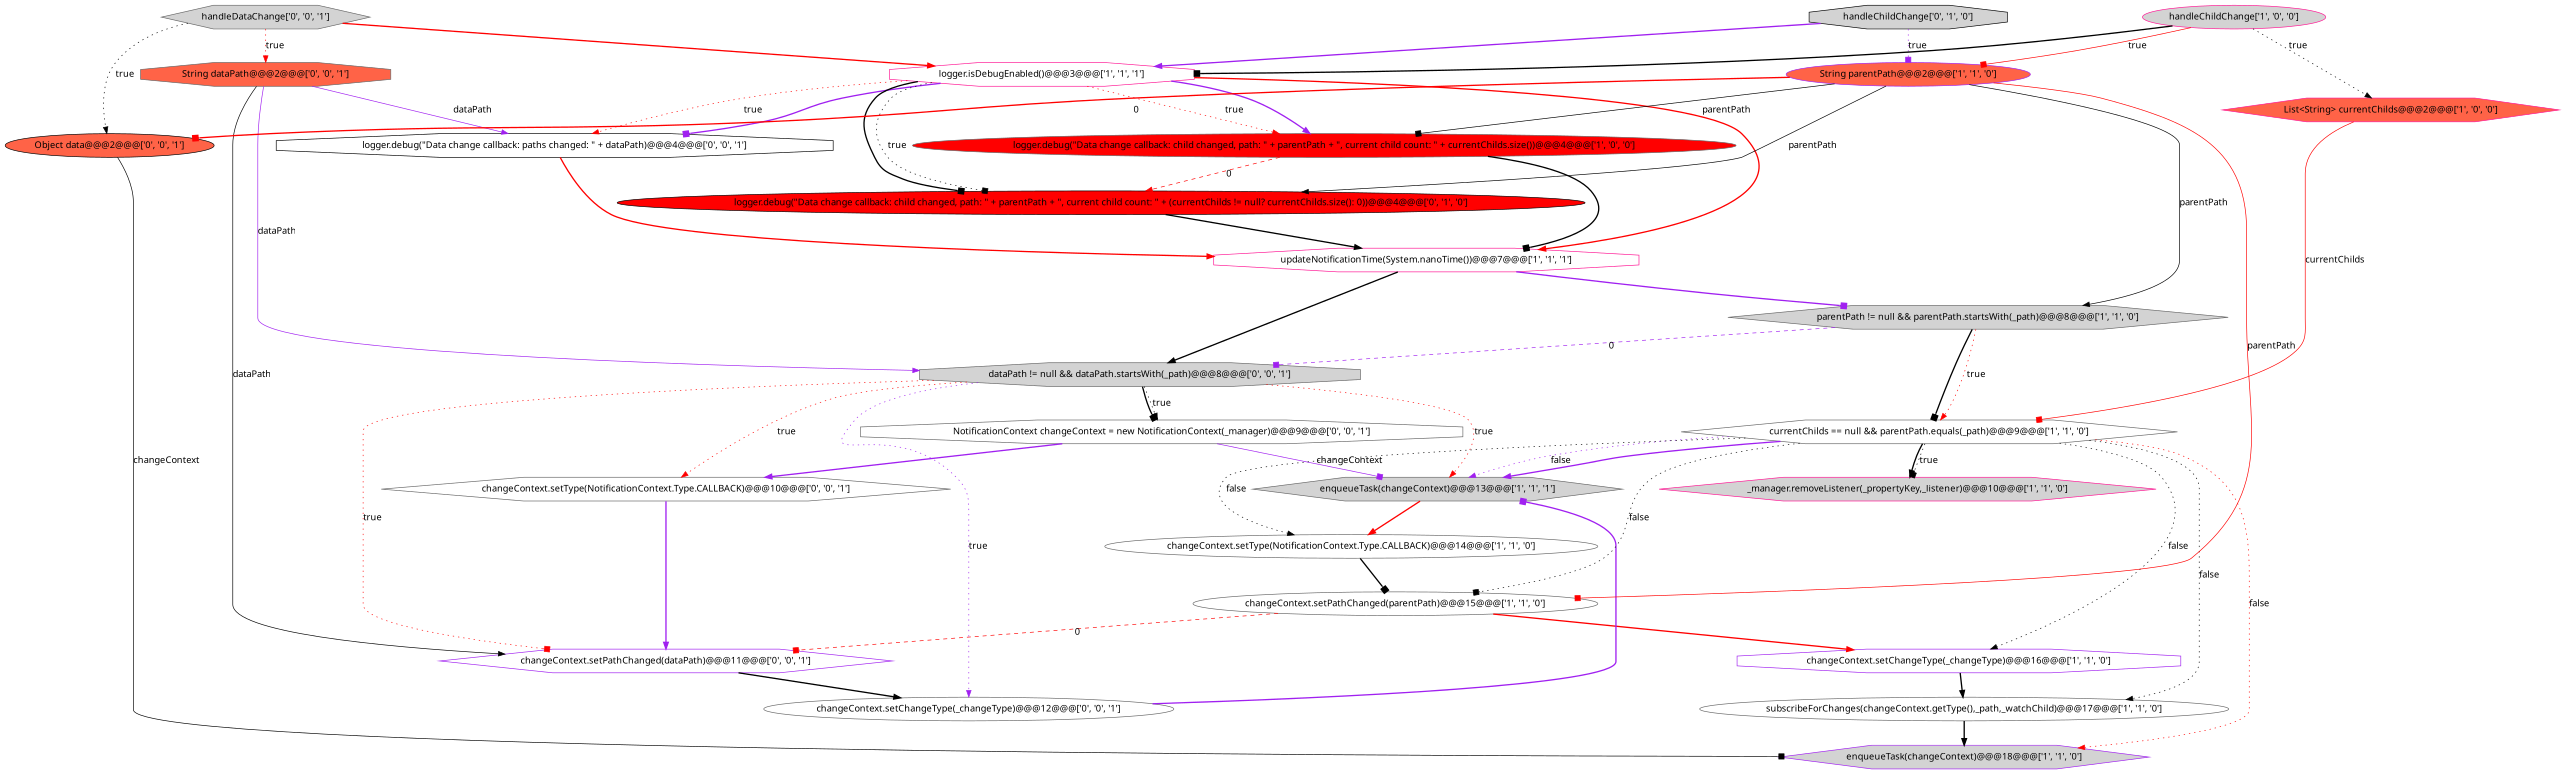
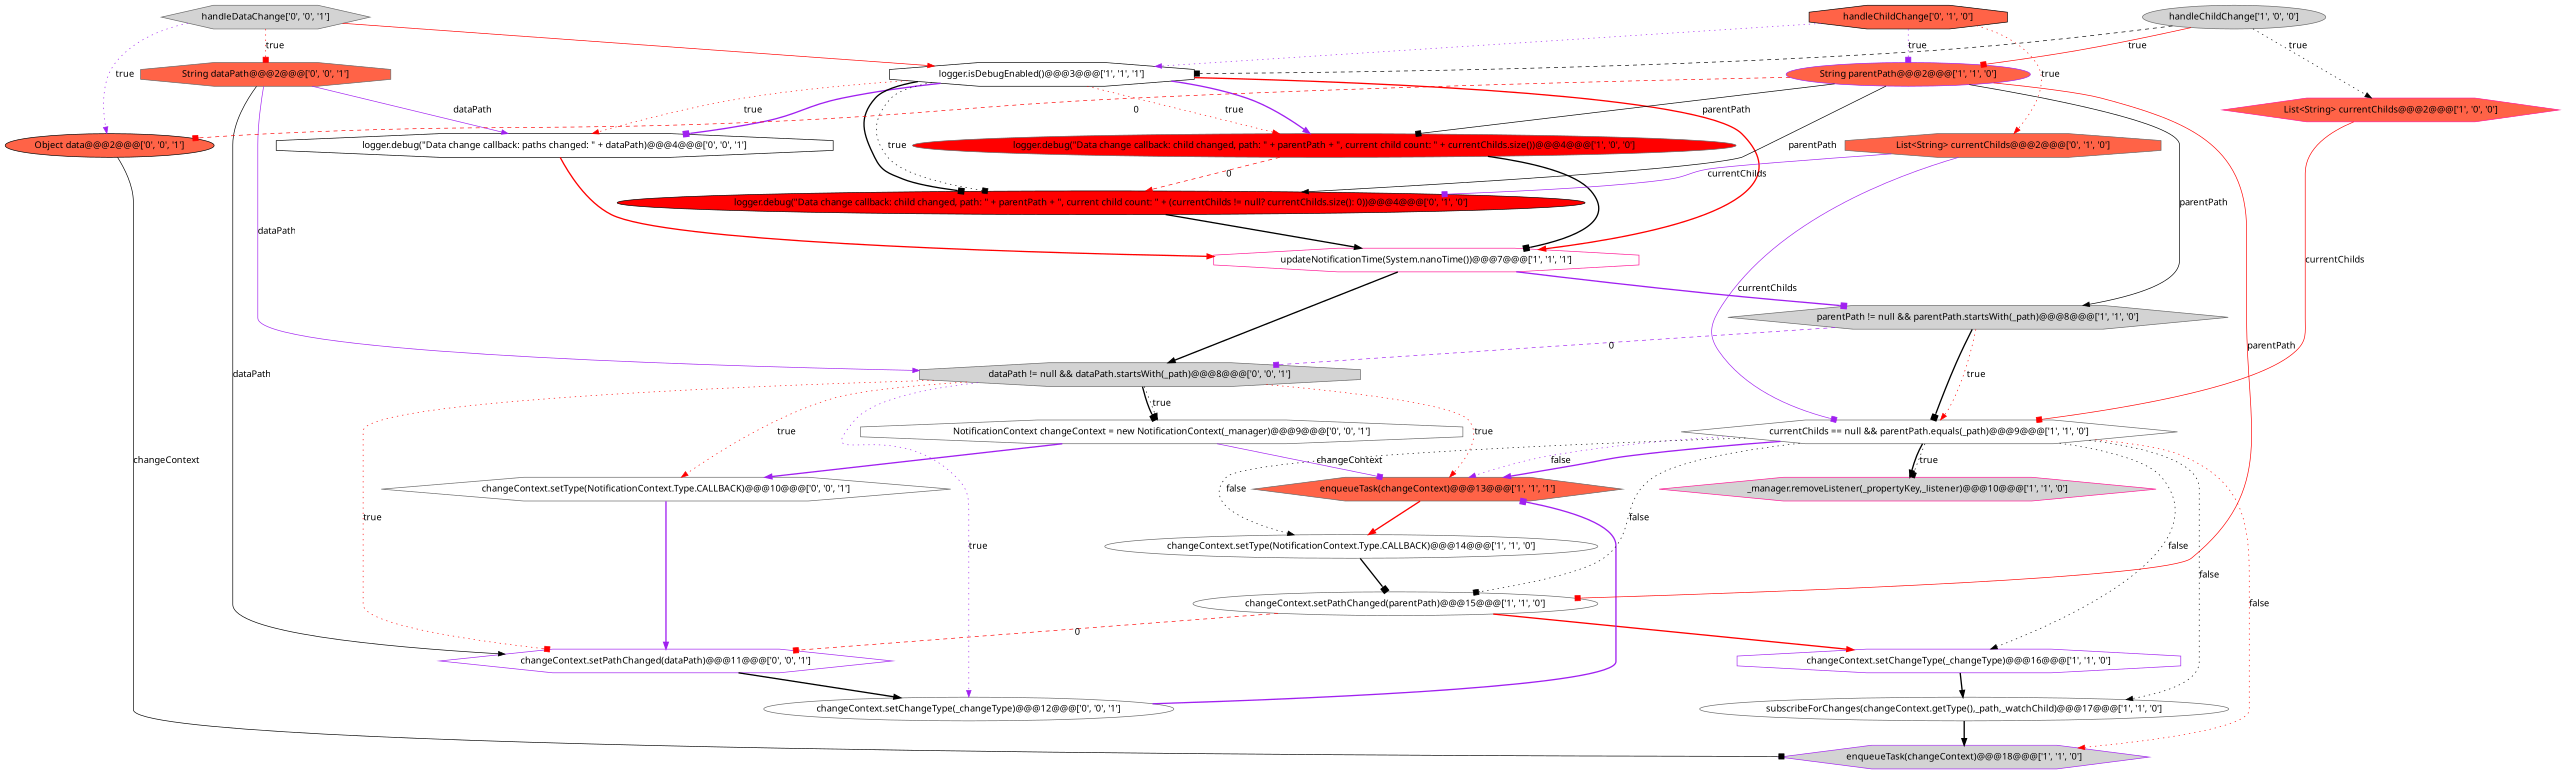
node "handleChildChange['0', '1', '0']": fillcolor lightgray -> tomato
node "handleChildChange['1', '0', '0']": color deeppink -> gray40
edge "handleDataChange['0', '0', '1']" -> "String dataPath@@@2@@@['0', '0', '1']": arrowhead normal -> box
edge "handleDataChange['0', '0', '1']" -> "logger.isDebugEnabled()@@@3@@@['1', '1', '1']": style bold -> solid
edge "handleChildChange['0', '1', '0']" -> "logger.isDebugEnabled()@@@3@@@['1', '1', '1']": style bold -> dotted
edge "handleDataChange['0', '0', '1']" -> "Object data@@@2@@@['0', '0', '1']": color black -> purple
edge "handleChildChange['1', '0', '0']" -> "logger.isDebugEnabled()@@@3@@@['1', '1', '1']": style bold -> dashed
node "logger.isDebugEnabled()@@@3@@@['1', '1', '1']": color deeppink -> black
edge "String parentPath@@@2@@@['1', '1', '0']" -> "Object data@@@2@@@['0', '0', '1']": style bold -> dashed
node "List<String> currentChilds@@@2@@@['0', '1', '0']": added
node "enqueueTask(changeContext)@@@13@@@['1', '1', '1']": fillcolor lightgray -> tomato
